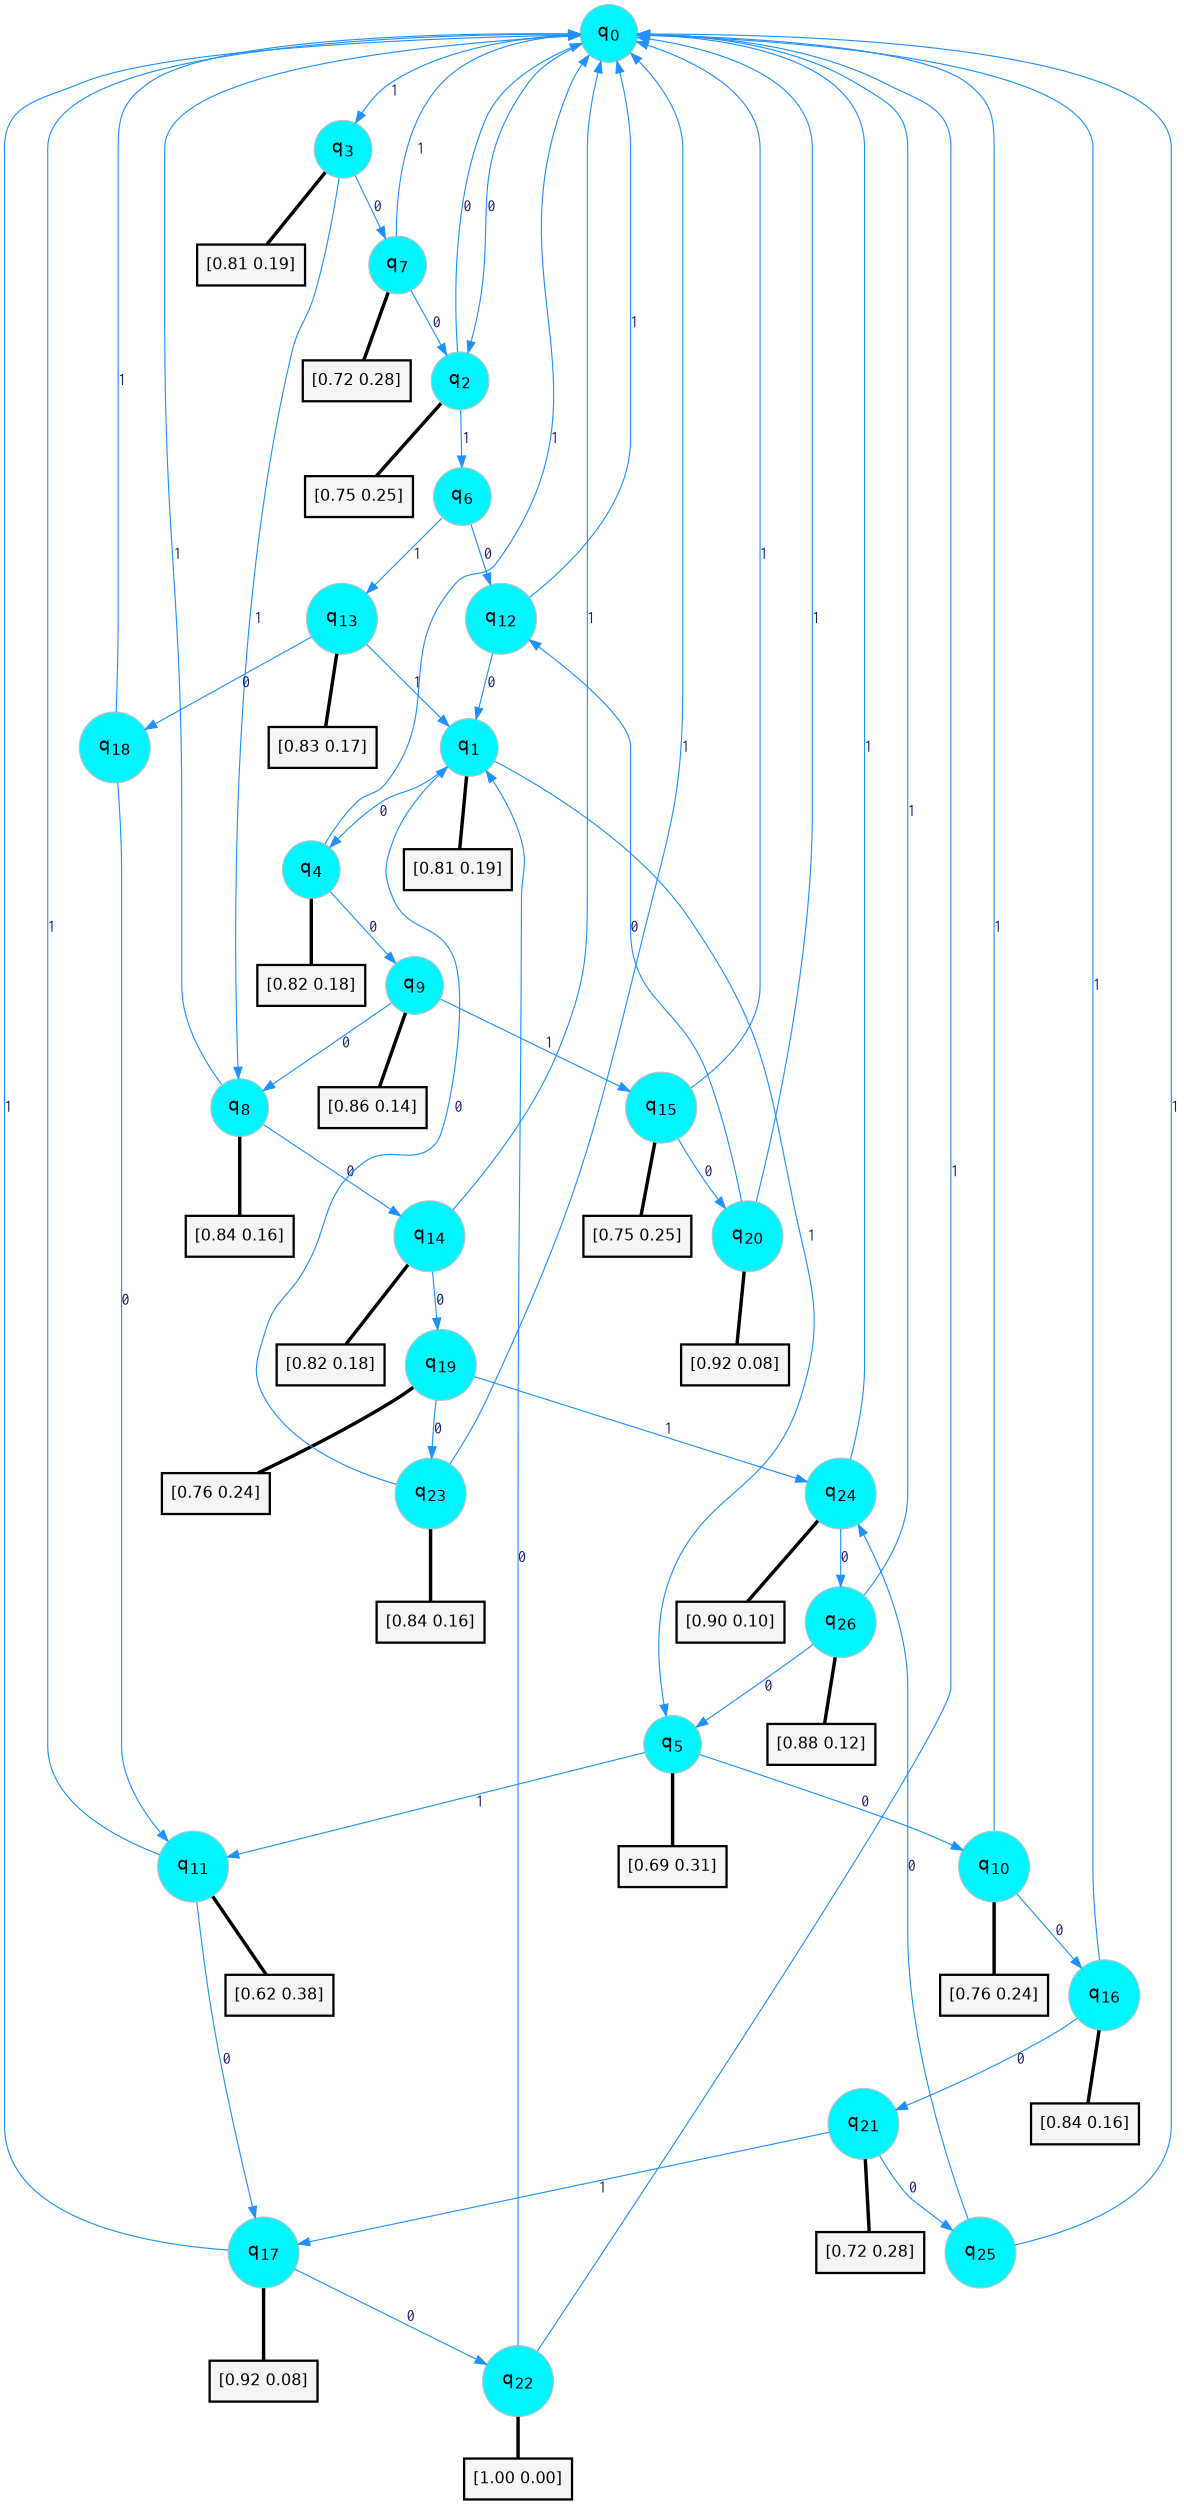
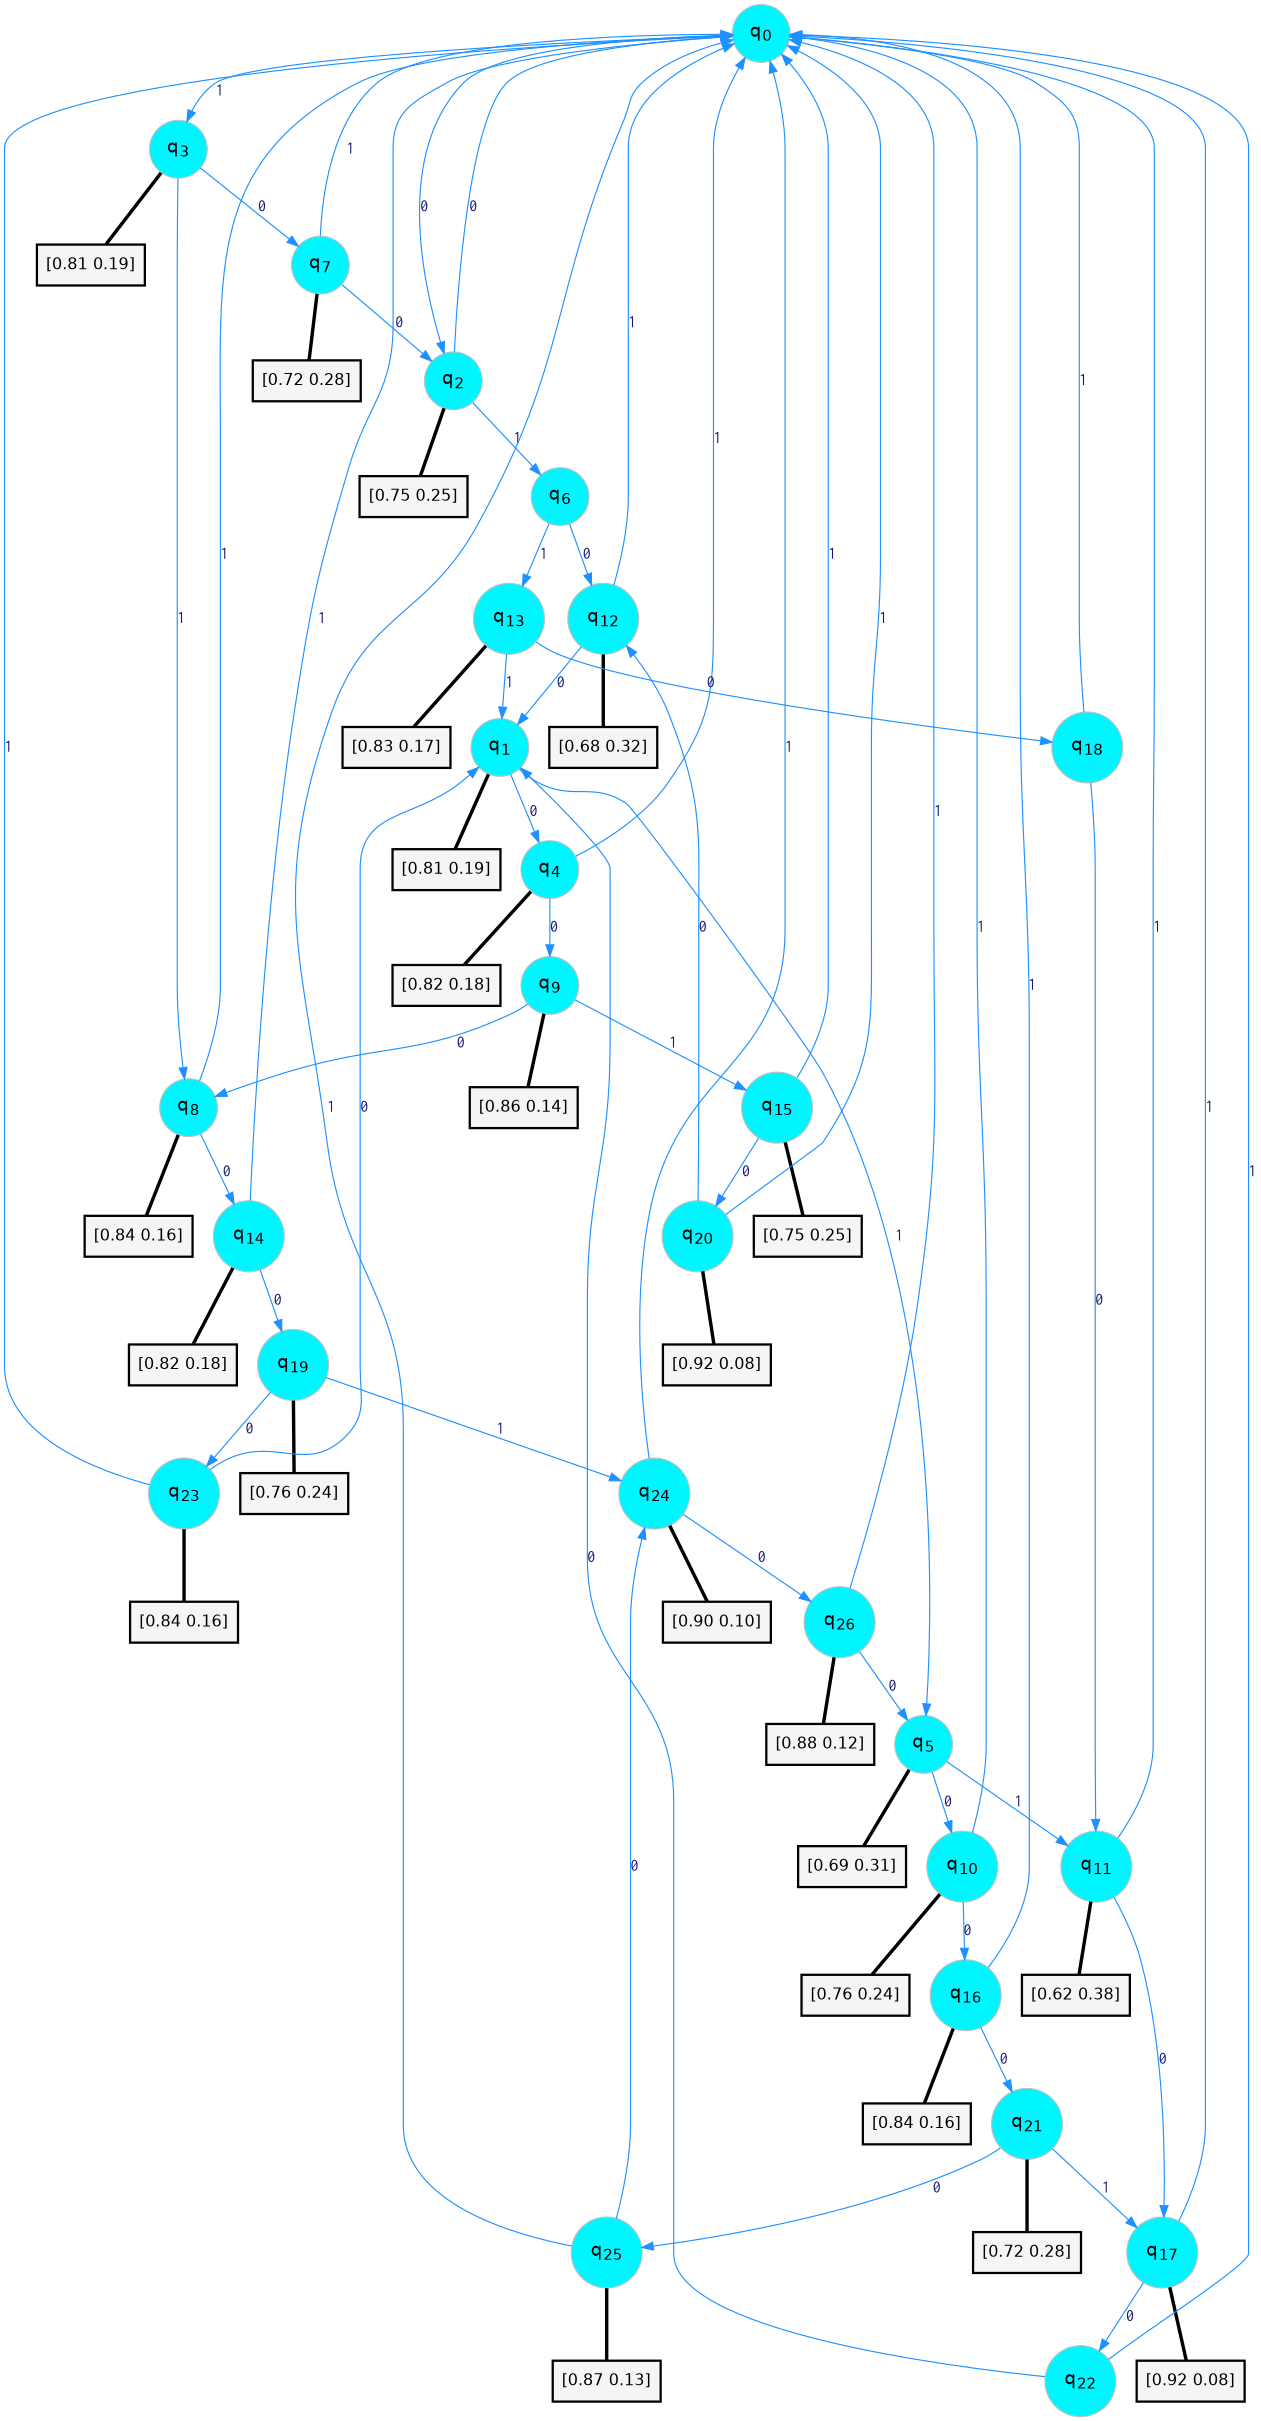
node "[0.68 0.32]": added
node "[0.87 0.13]": added
node "[1.00 0.00]": removed
